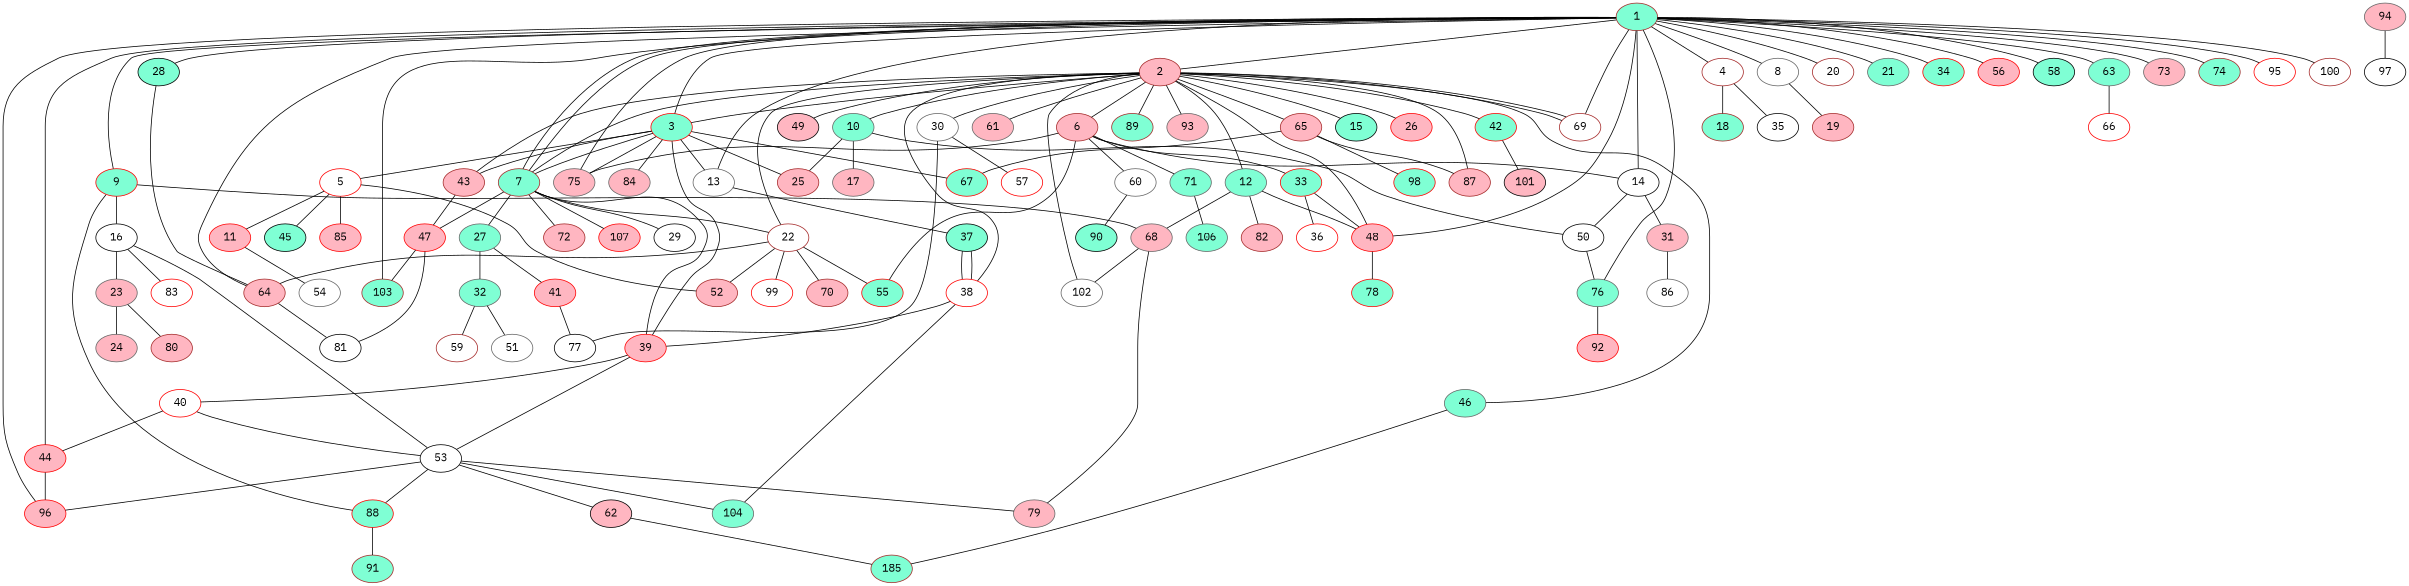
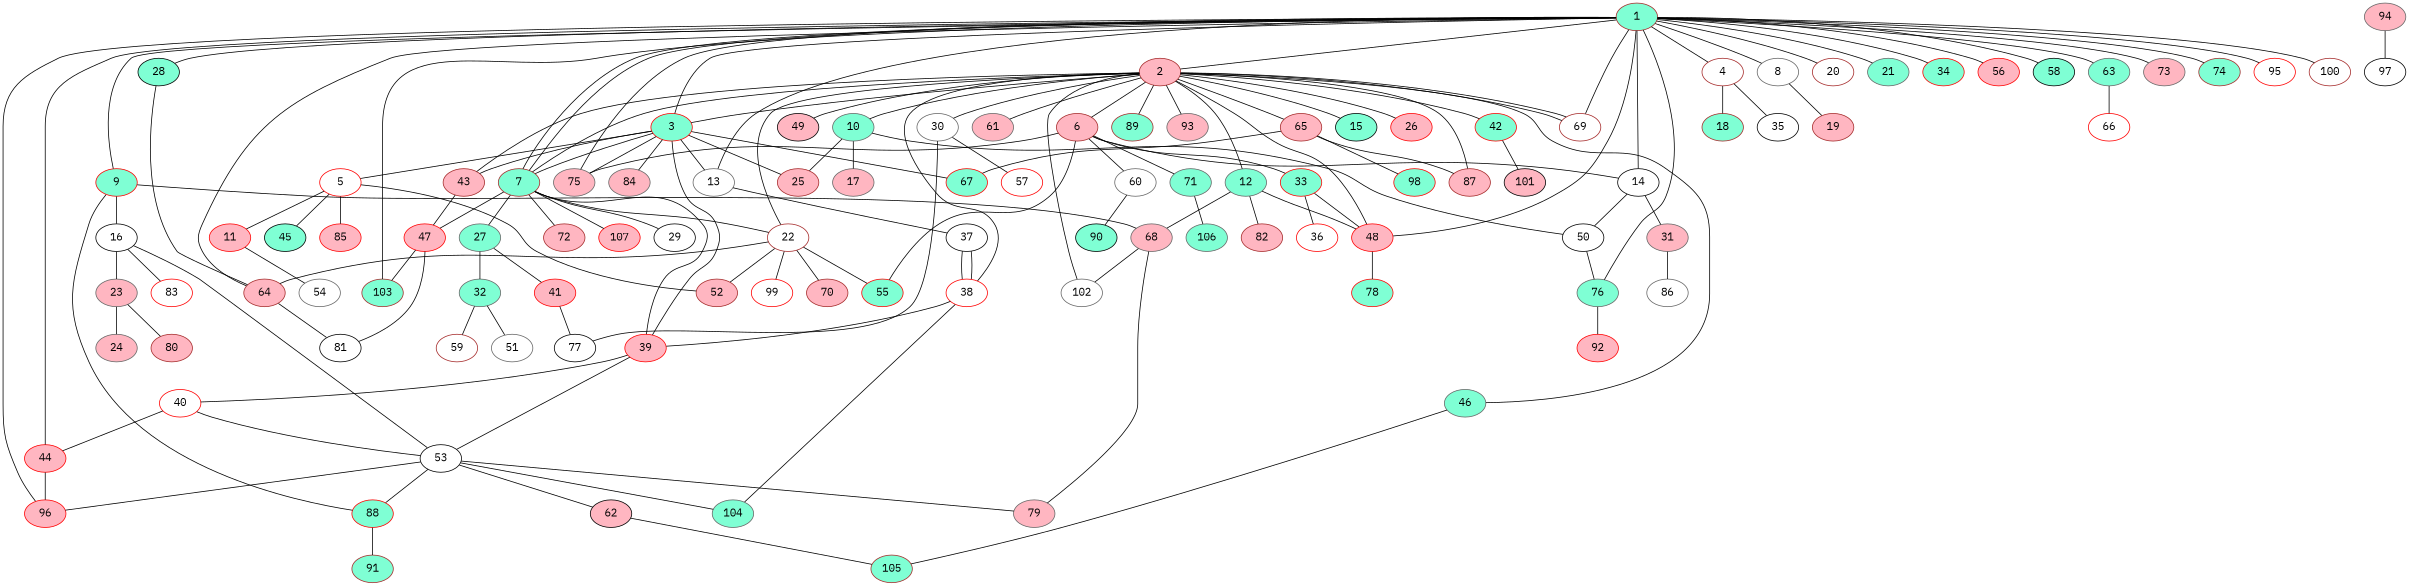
node "37": fillcolor aquamarine -> white
node "185": label "185" -> "105"
